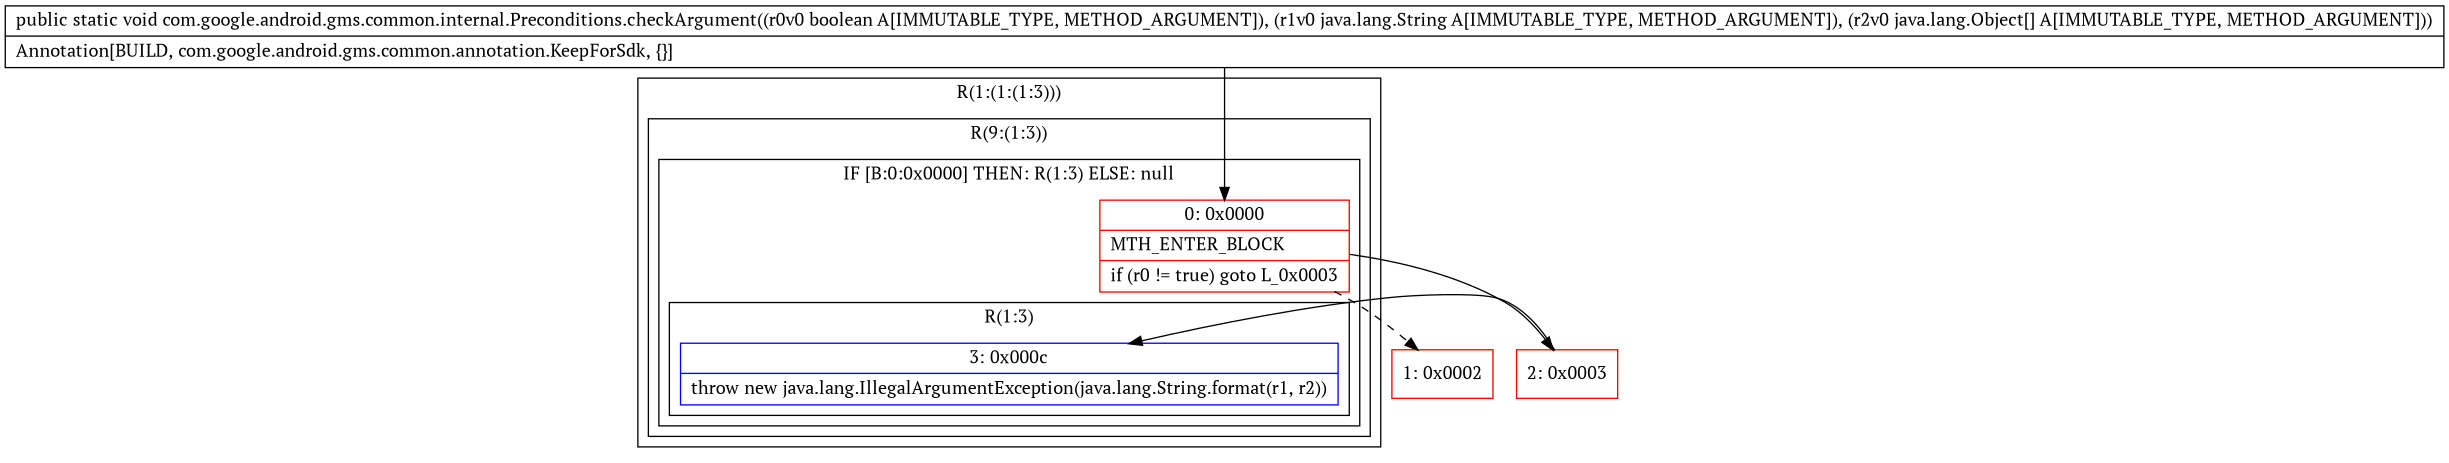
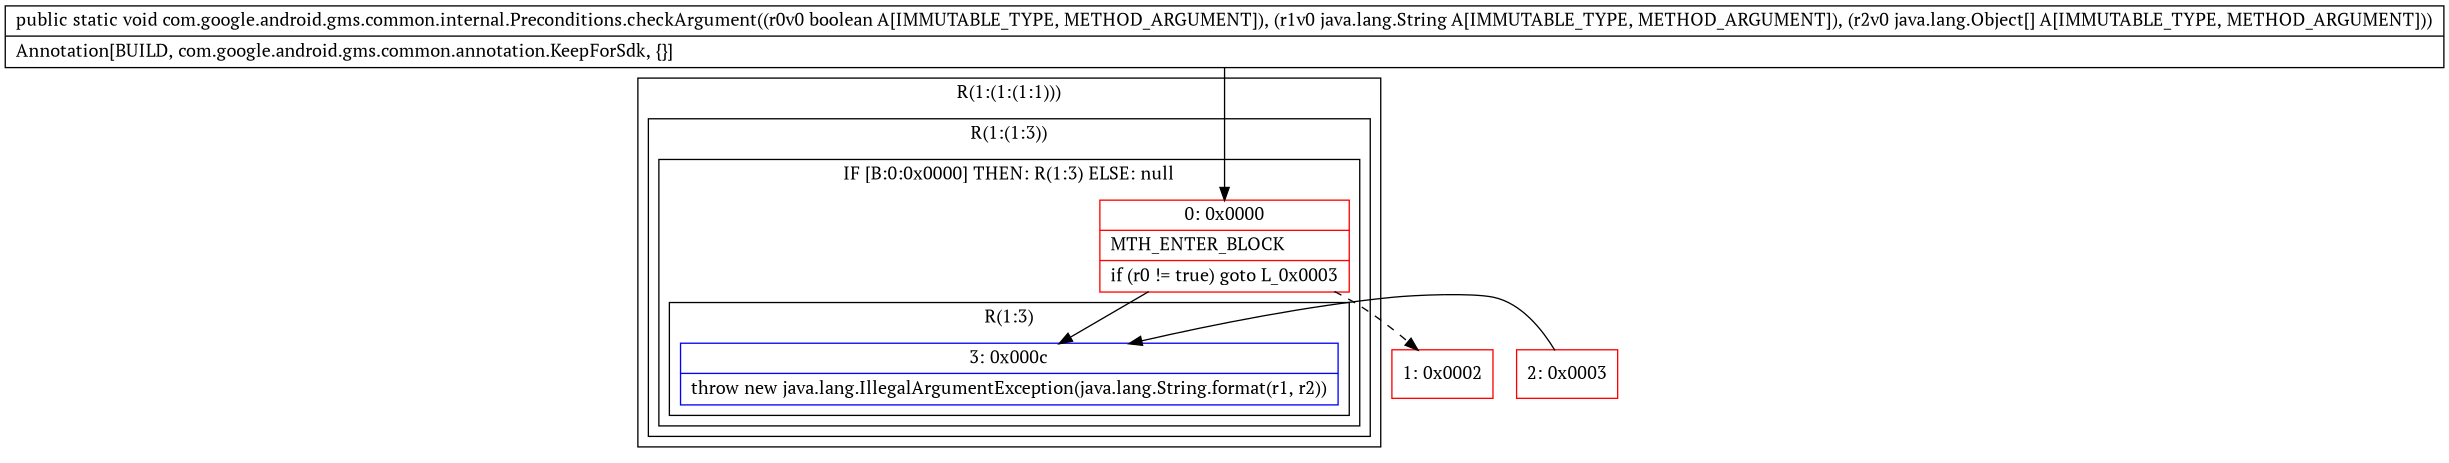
cluster "R(1:(1:(1:3)))": label "R(1:(1:(1:3)))" -> "R(1:(1:(1:1)))"
cluster "R(9:(1:3))": label "R(9:(1:3))" -> "R(1:(1:3))"
edge "0: 0x0000" -> "2: 0x0003": now "0: 0x0000" -> "3: 0x000c"
